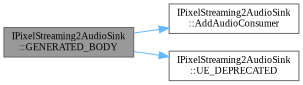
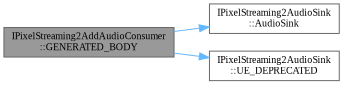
node "IPixelStreaming2AudioSink ::AddAudioConsumer": label "IPixelStreaming2AudioSink ::AddAudioConsumer" -> "IPixelStreaming2AudioSink ::AudioSink"
node "IPixelStreaming2AudioSink ::GENERATED_BODY": label "IPixelStreaming2AudioSink ::GENERATED_BODY" -> "IPixelStreaming2AddAudioConsumer ::GENERATED_BODY"
